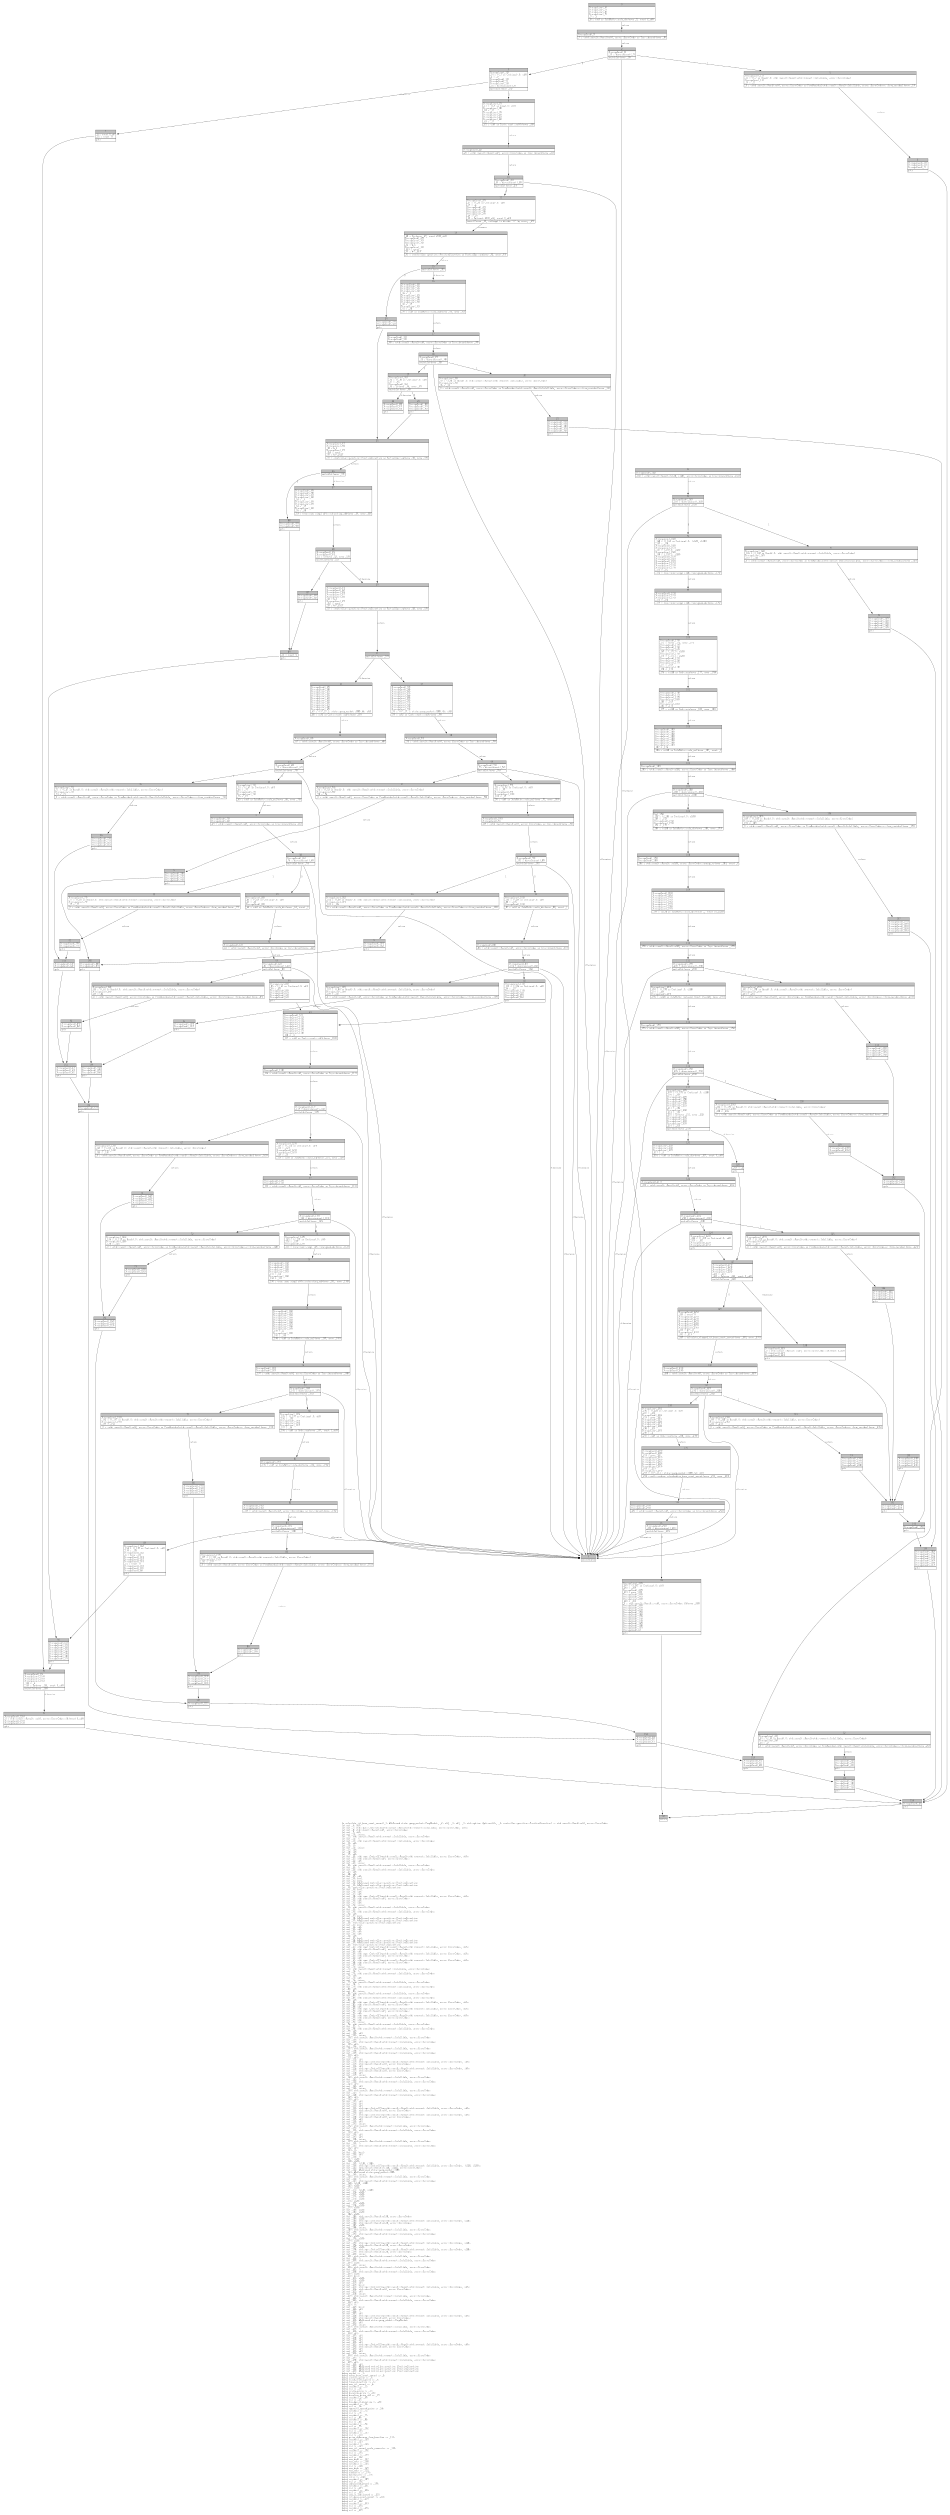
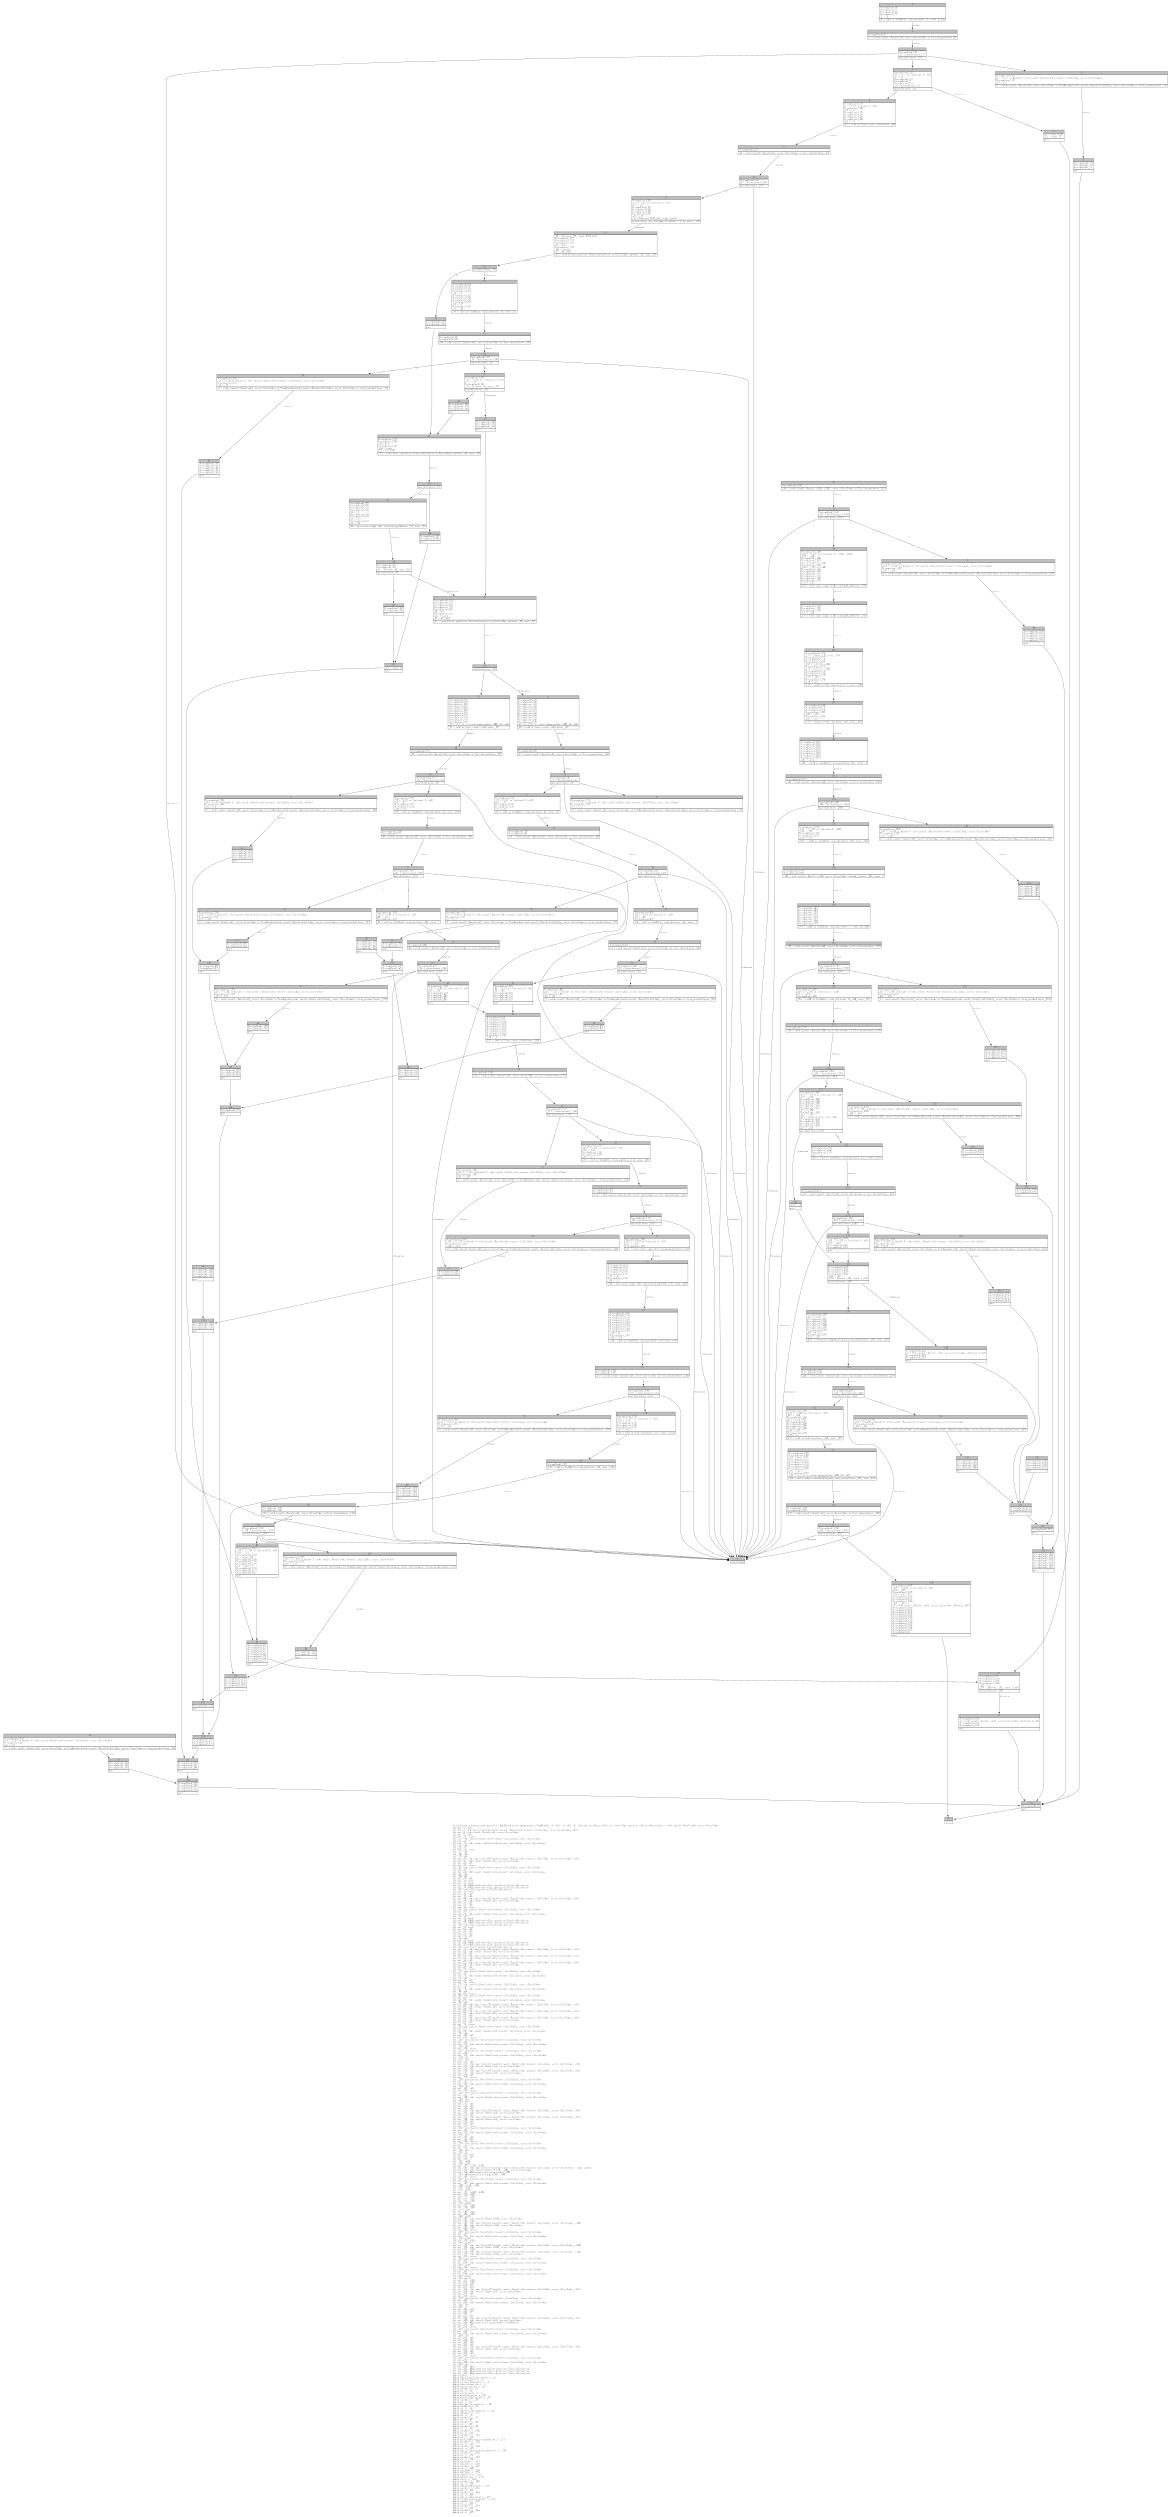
edge "25" -> "29": now "22" -> "29"
node "105": text "Div(_192)" -> "StorageLive(_192)"
edge "35" -> "36": removed, label "return"
edge "67" -> "68": now "67" -> "73"
